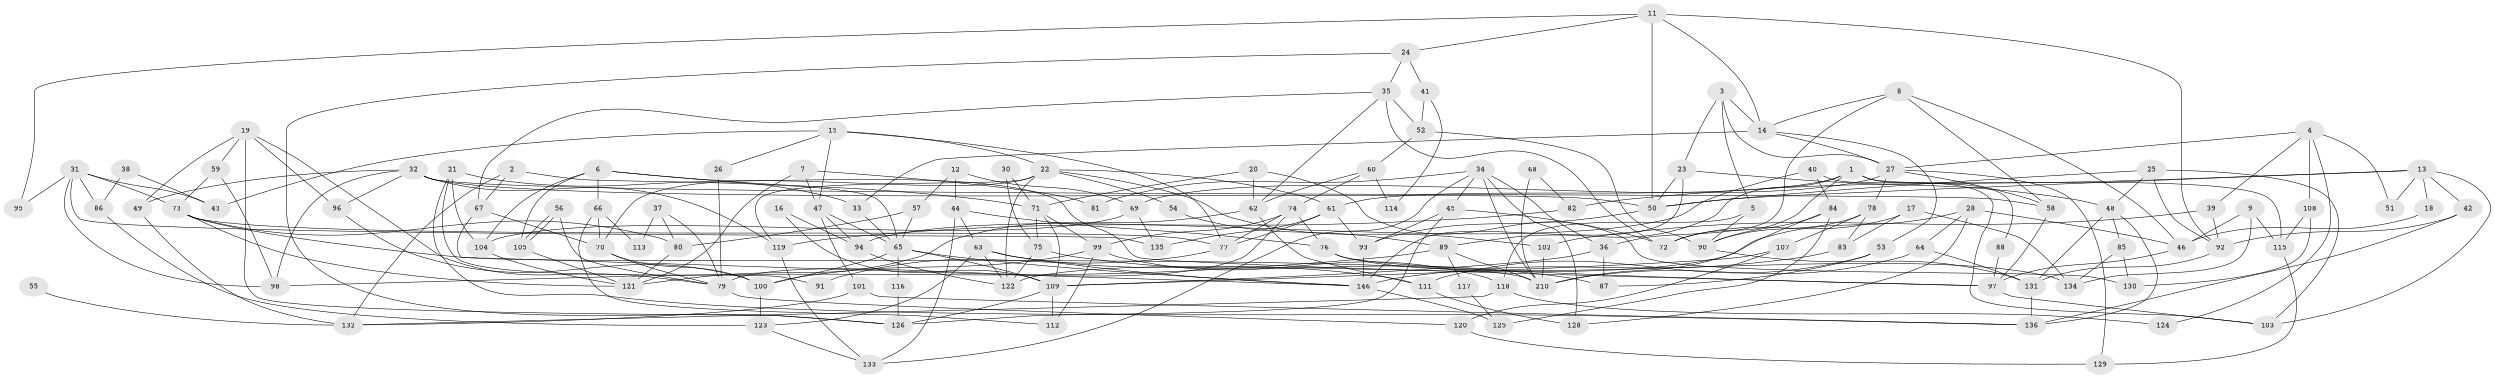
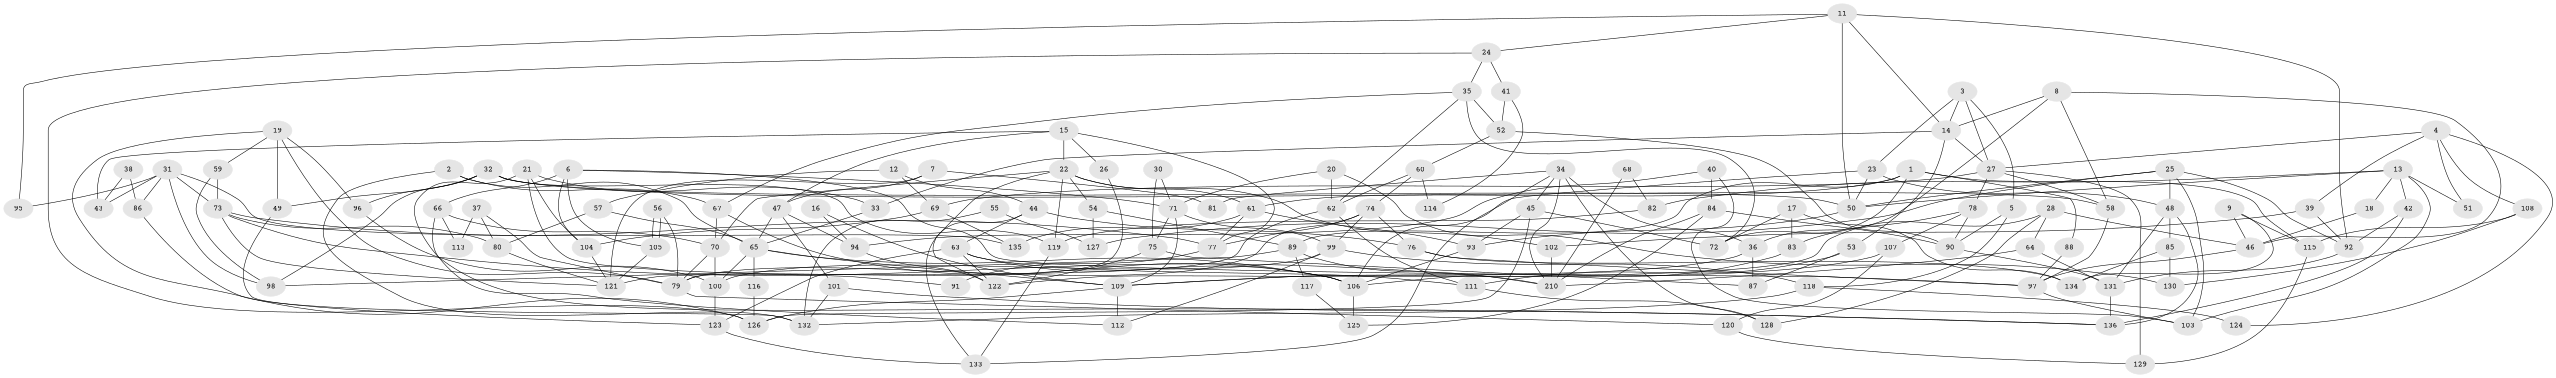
node "127": added
node "146": label "146" -> "106"
